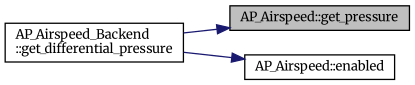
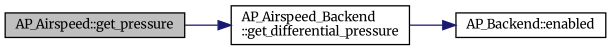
edge "AP_Airspeed_Backend ::get_differential_pressure" -> "AP_Airspeed::get_pressure": reversed
node "AP_Airspeed::enabled": label "AP_Airspeed::enabled" -> "AP_Backend::enabled"
